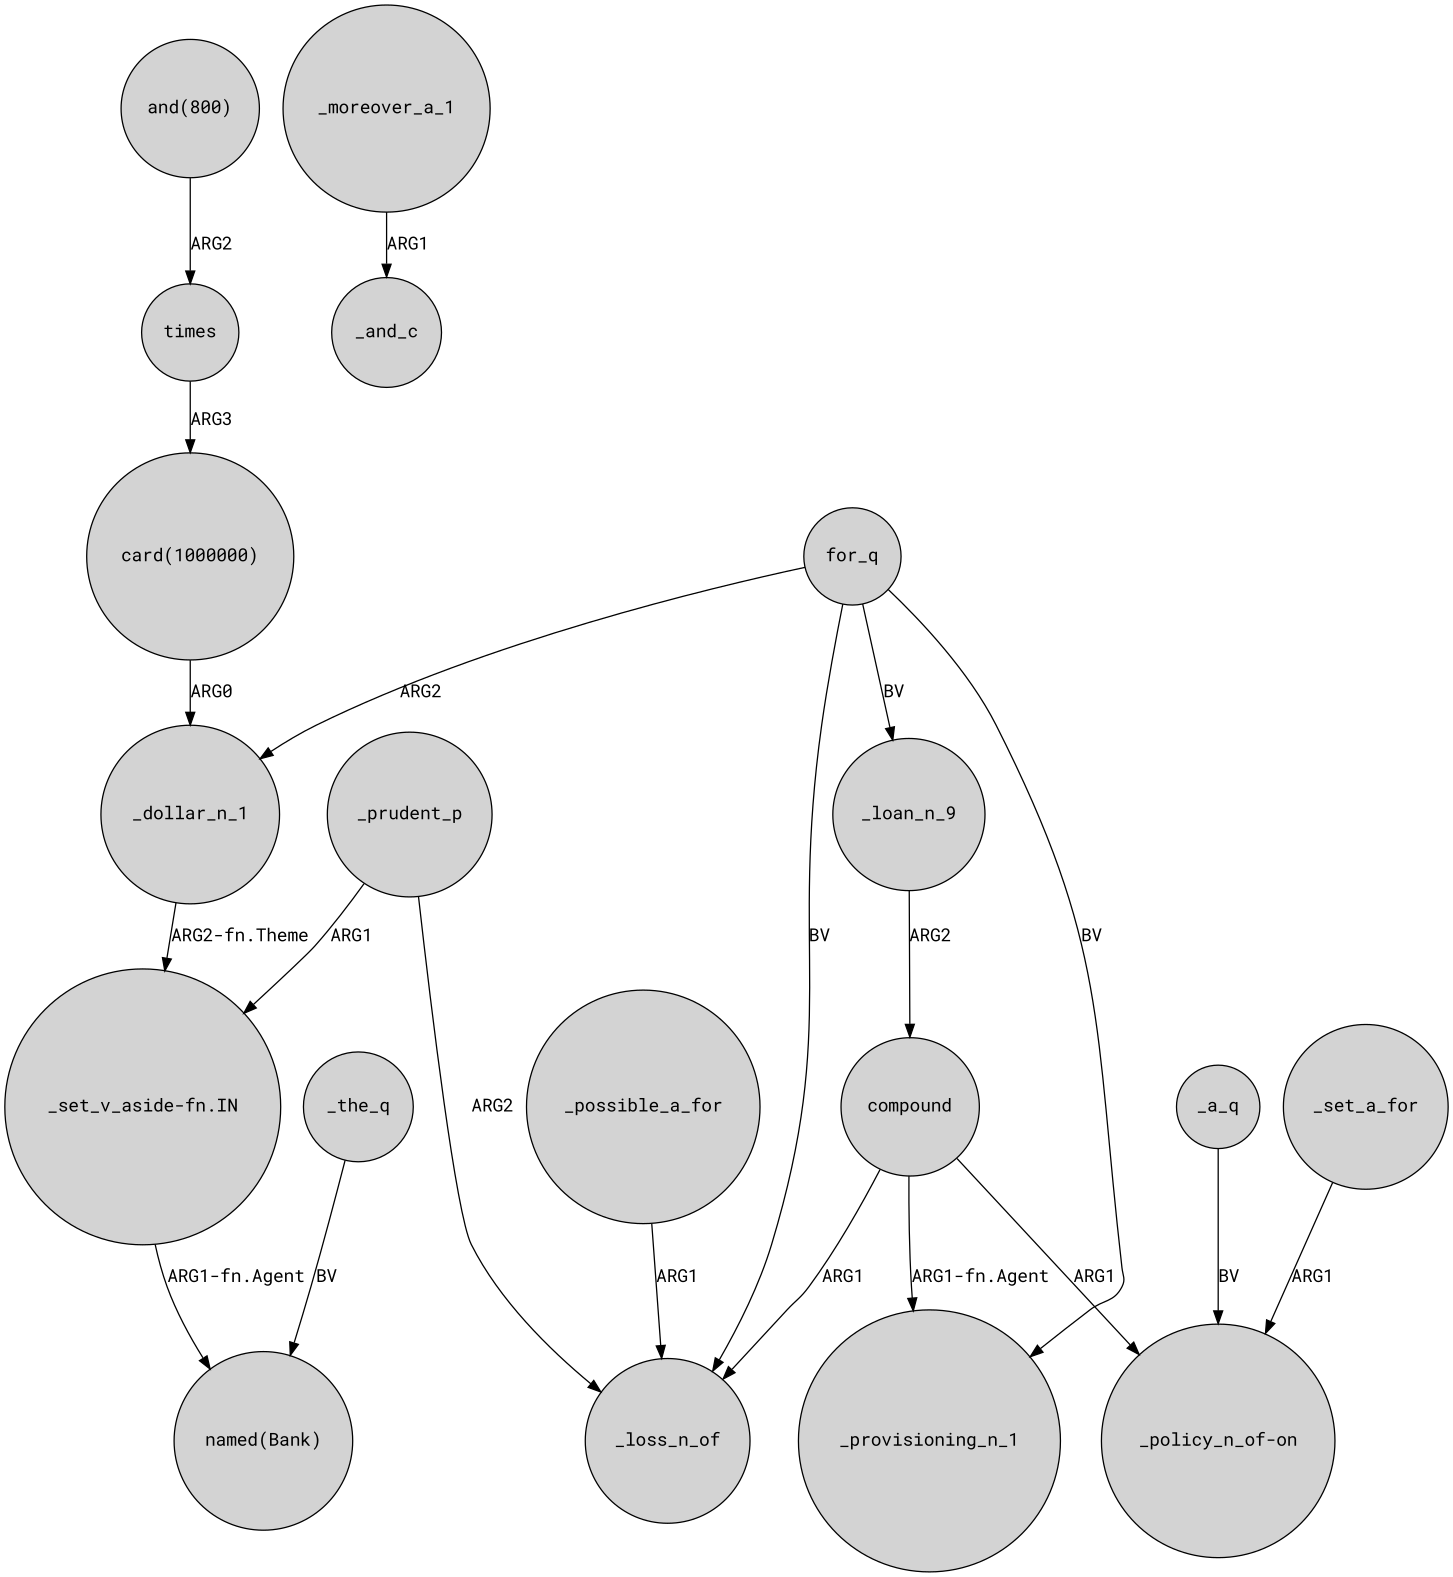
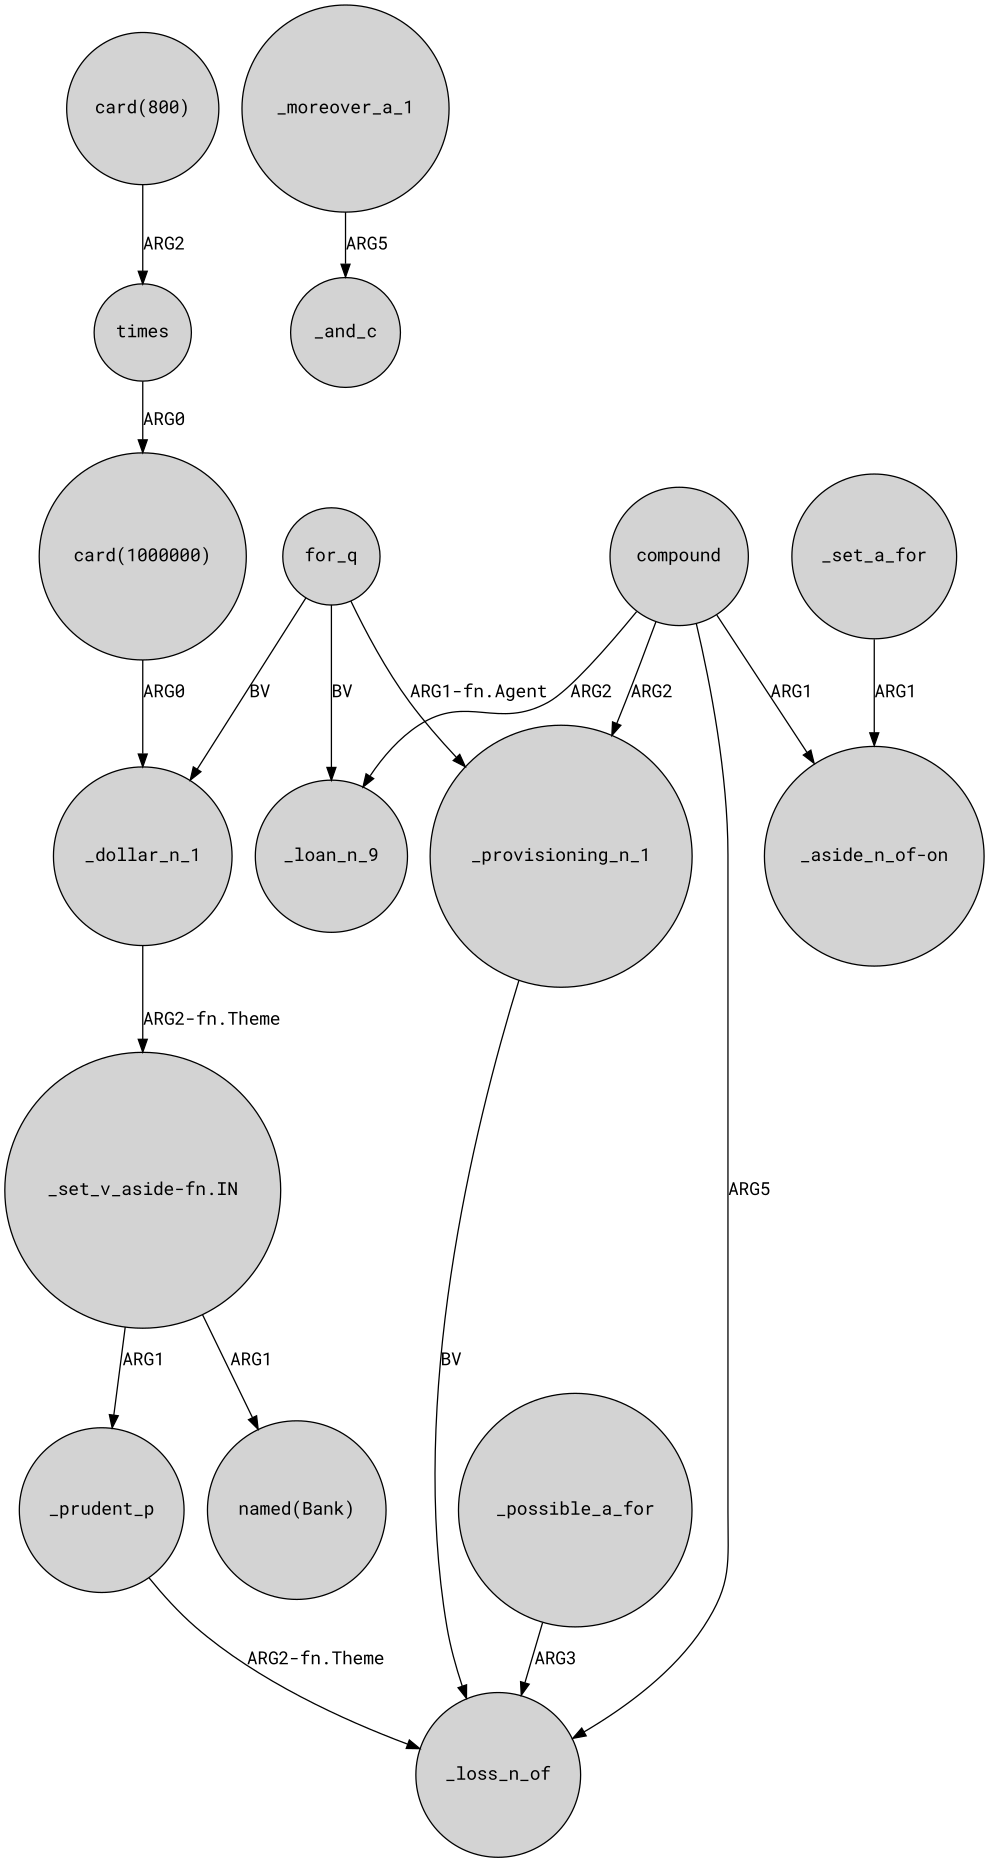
node "and(800)": label "and(800)" -> "card(800)"
edge "_moreover_a_1" -> "_and_c": label "ARG1" -> "ARG5"
edge "times" -> "card(1000000)": label "ARG3" -> "ARG0"
edge "for_q" -> "_dollar_n_1": label "ARG2" -> "BV"
edge "for_q" -> "_provisioning_n_1": label "BV" -> "ARG1-fn.Agent"
edge "_prudent_p" -> "_set_v_aside-fn.IN": reversed
edge "_loan_n_9" -> "compound": reversed
edge "for_q" -> "_loss_n_of": now "_provisioning_n_1" -> "_loss_n_of"
node "_the_q": removed
edge "_prudent_p" -> "_loss_n_of": label "ARG2" -> "ARG2-fn.Theme"
node "_a_q": removed
edge "_set_v_aside-fn.IN" -> "named(Bank)": label "ARG1-fn.Agent" -> "ARG1"
edge "_possible_a_for" -> "_loss_n_of": label "ARG1" -> "ARG3"
edge "compound" -> "_loss_n_of": label "ARG1" -> "ARG5"
edge "compound" -> "_provisioning_n_1": label "ARG1-fn.Agent" -> "ARG2"
node "_policy_n_of-on": label "_policy_n_of-on" -> "_aside_n_of-on"
